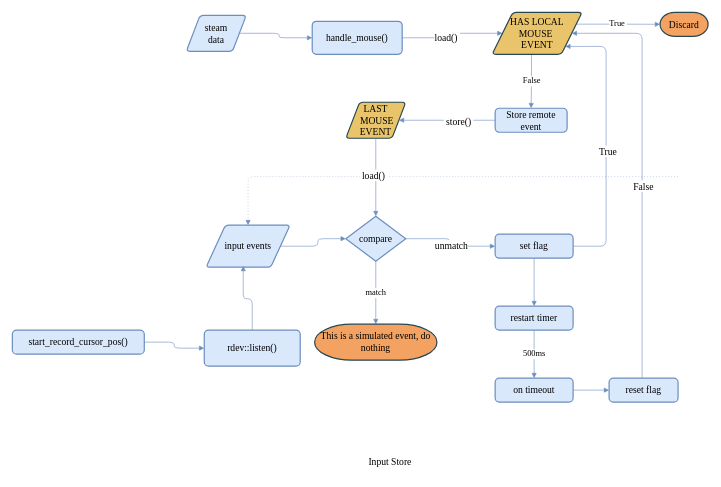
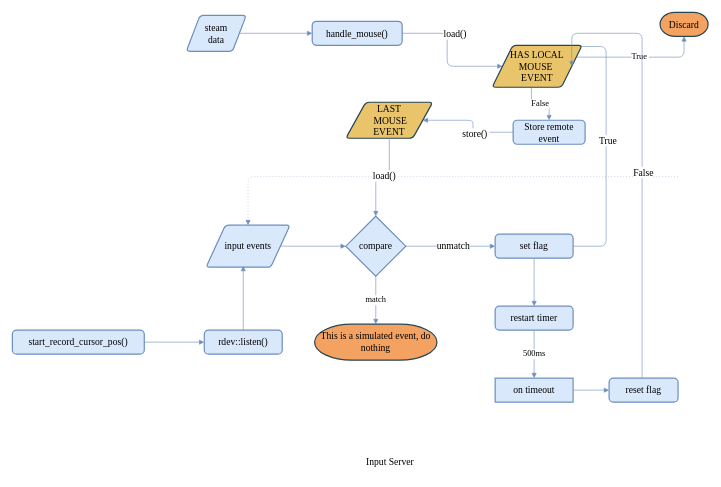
node "HAS LOCAL MOUSE EVENT": moved (537, 33) -> (537, 66)
node "handle_mouse()": size 90x33 -> 90x24
node "LAST MOUSE EVENT": size 60x36 -> 87x36
node "Store remote event": moved (531, 120) -> (549, 132)
node "compare": size 60x45 -> 60x60
node "rdev::listen()": size 96x36 -> 78x24
node "on timeout": shape rounded rectangle -> rectangle
node "Input Store": label "Input Store" -> "Input Server"
